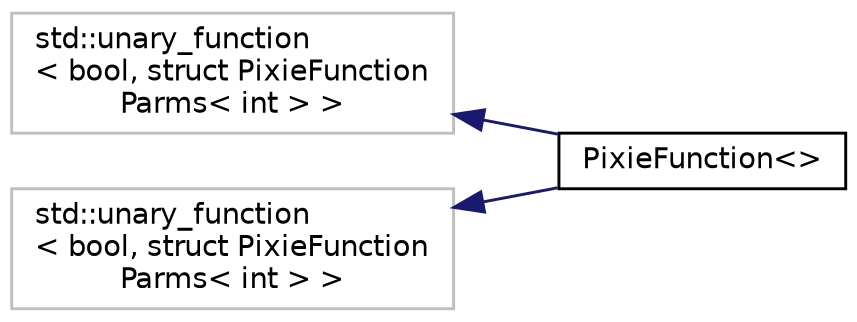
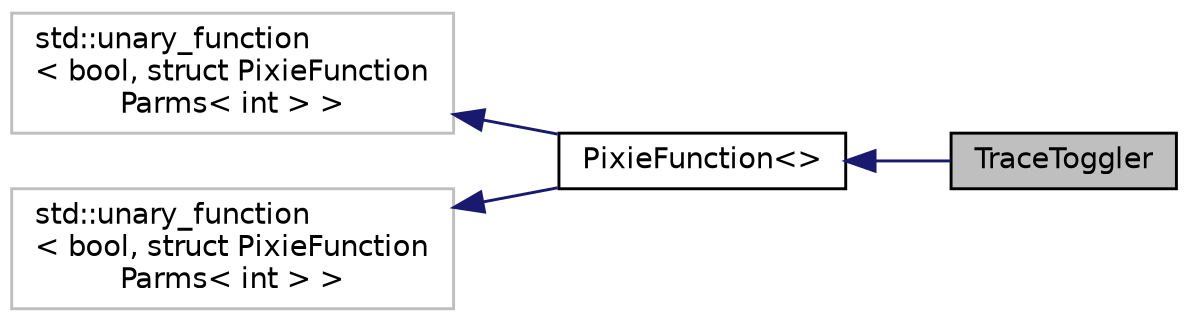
node "TraceToggler": added
